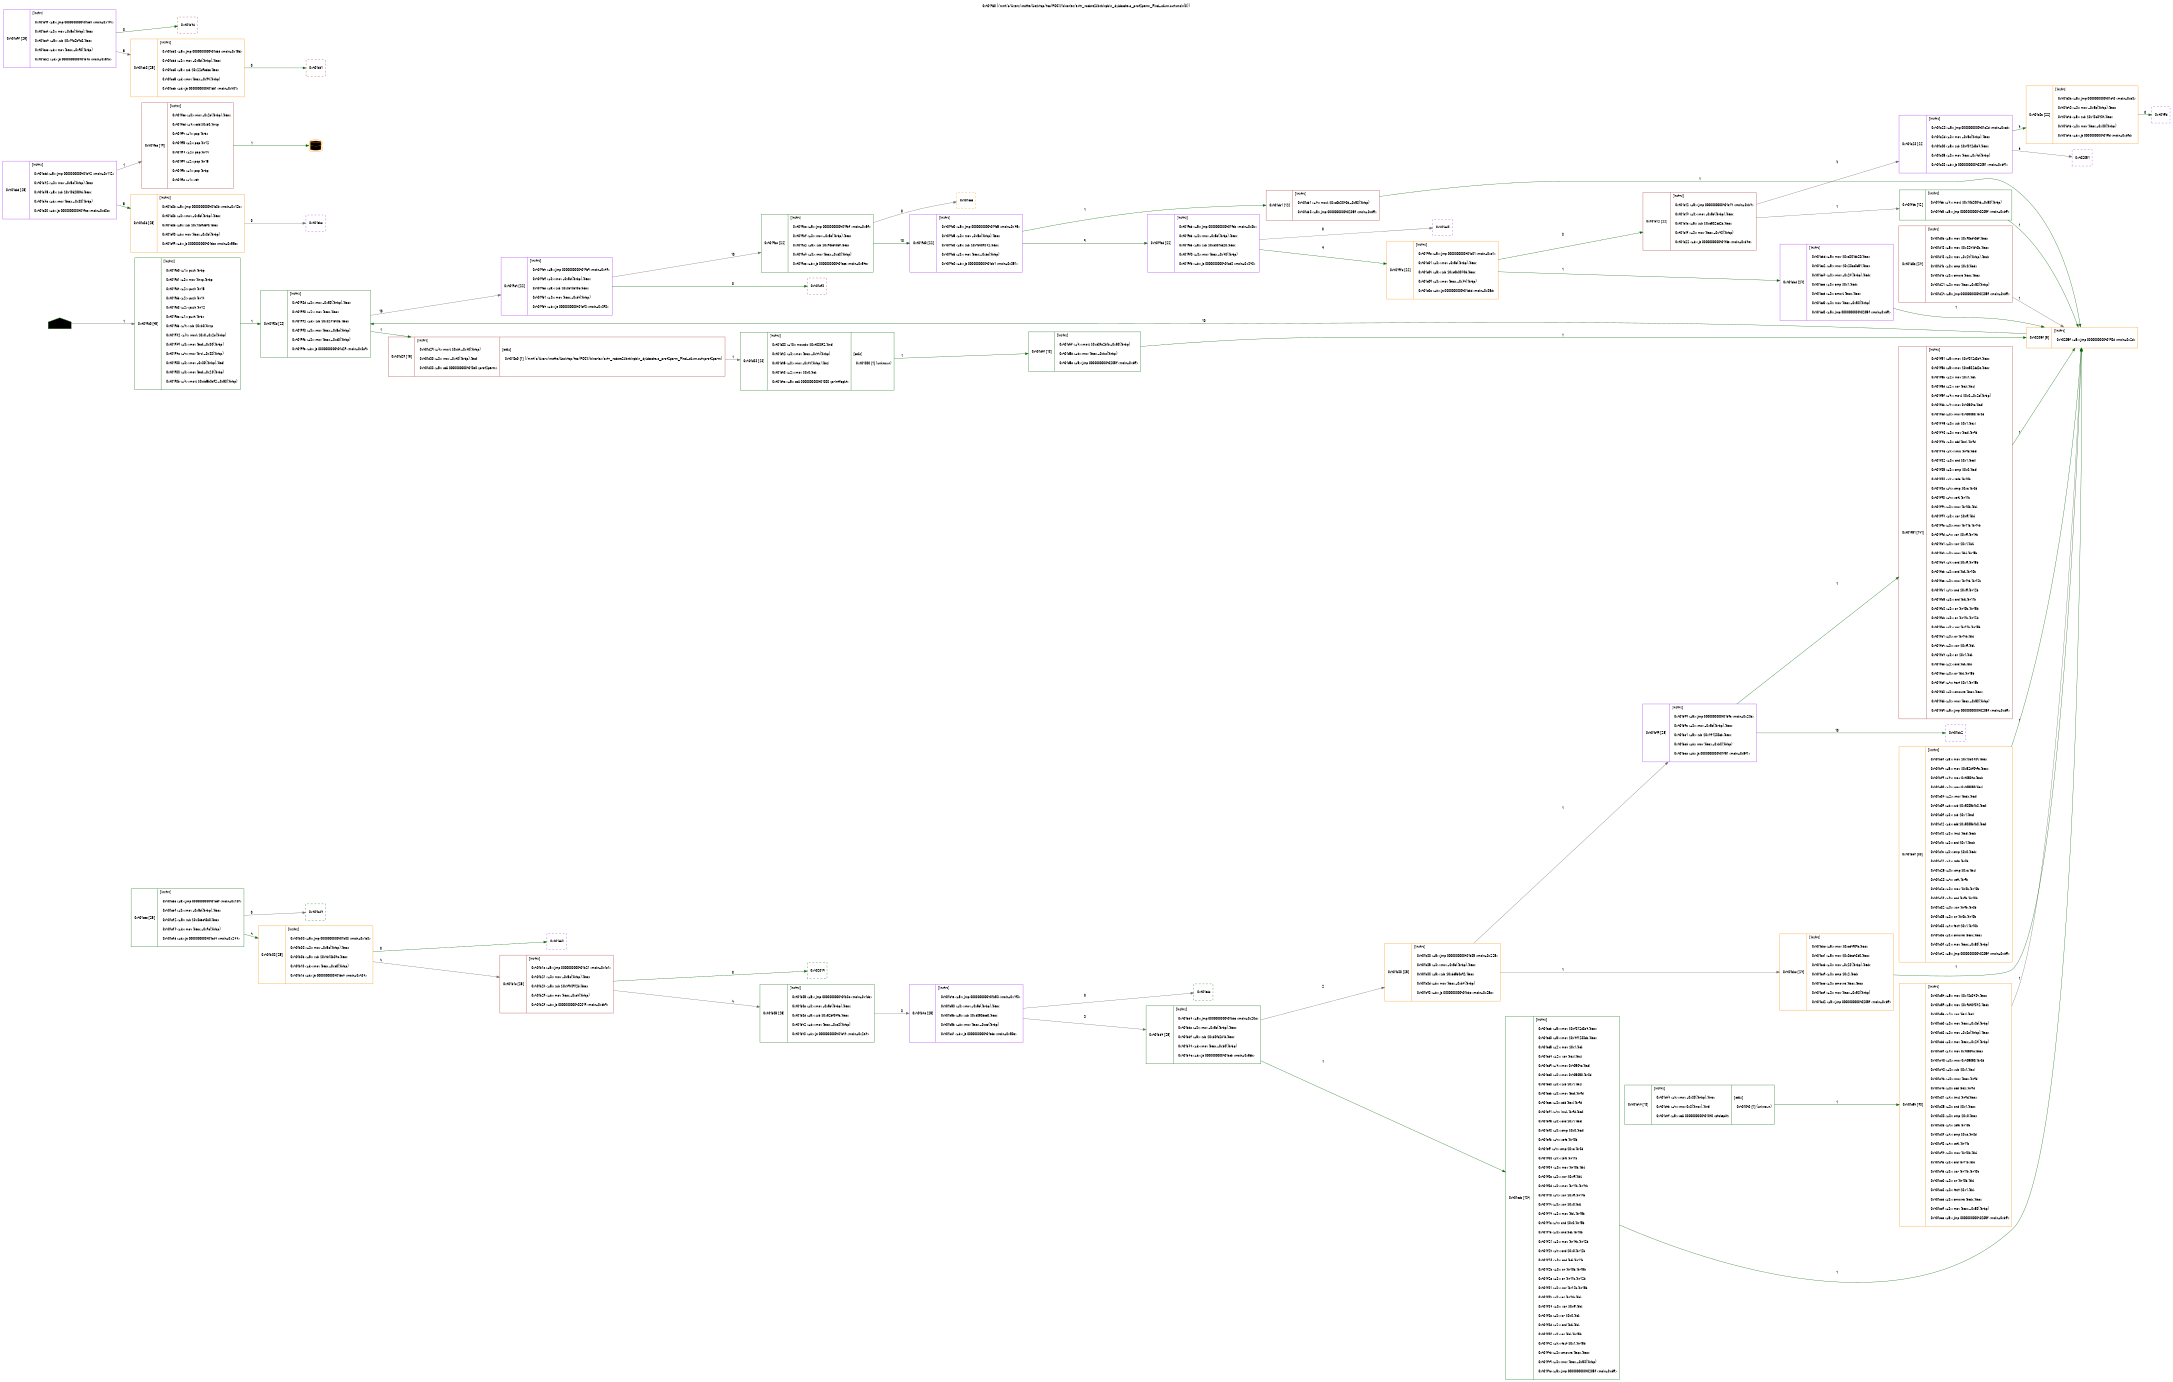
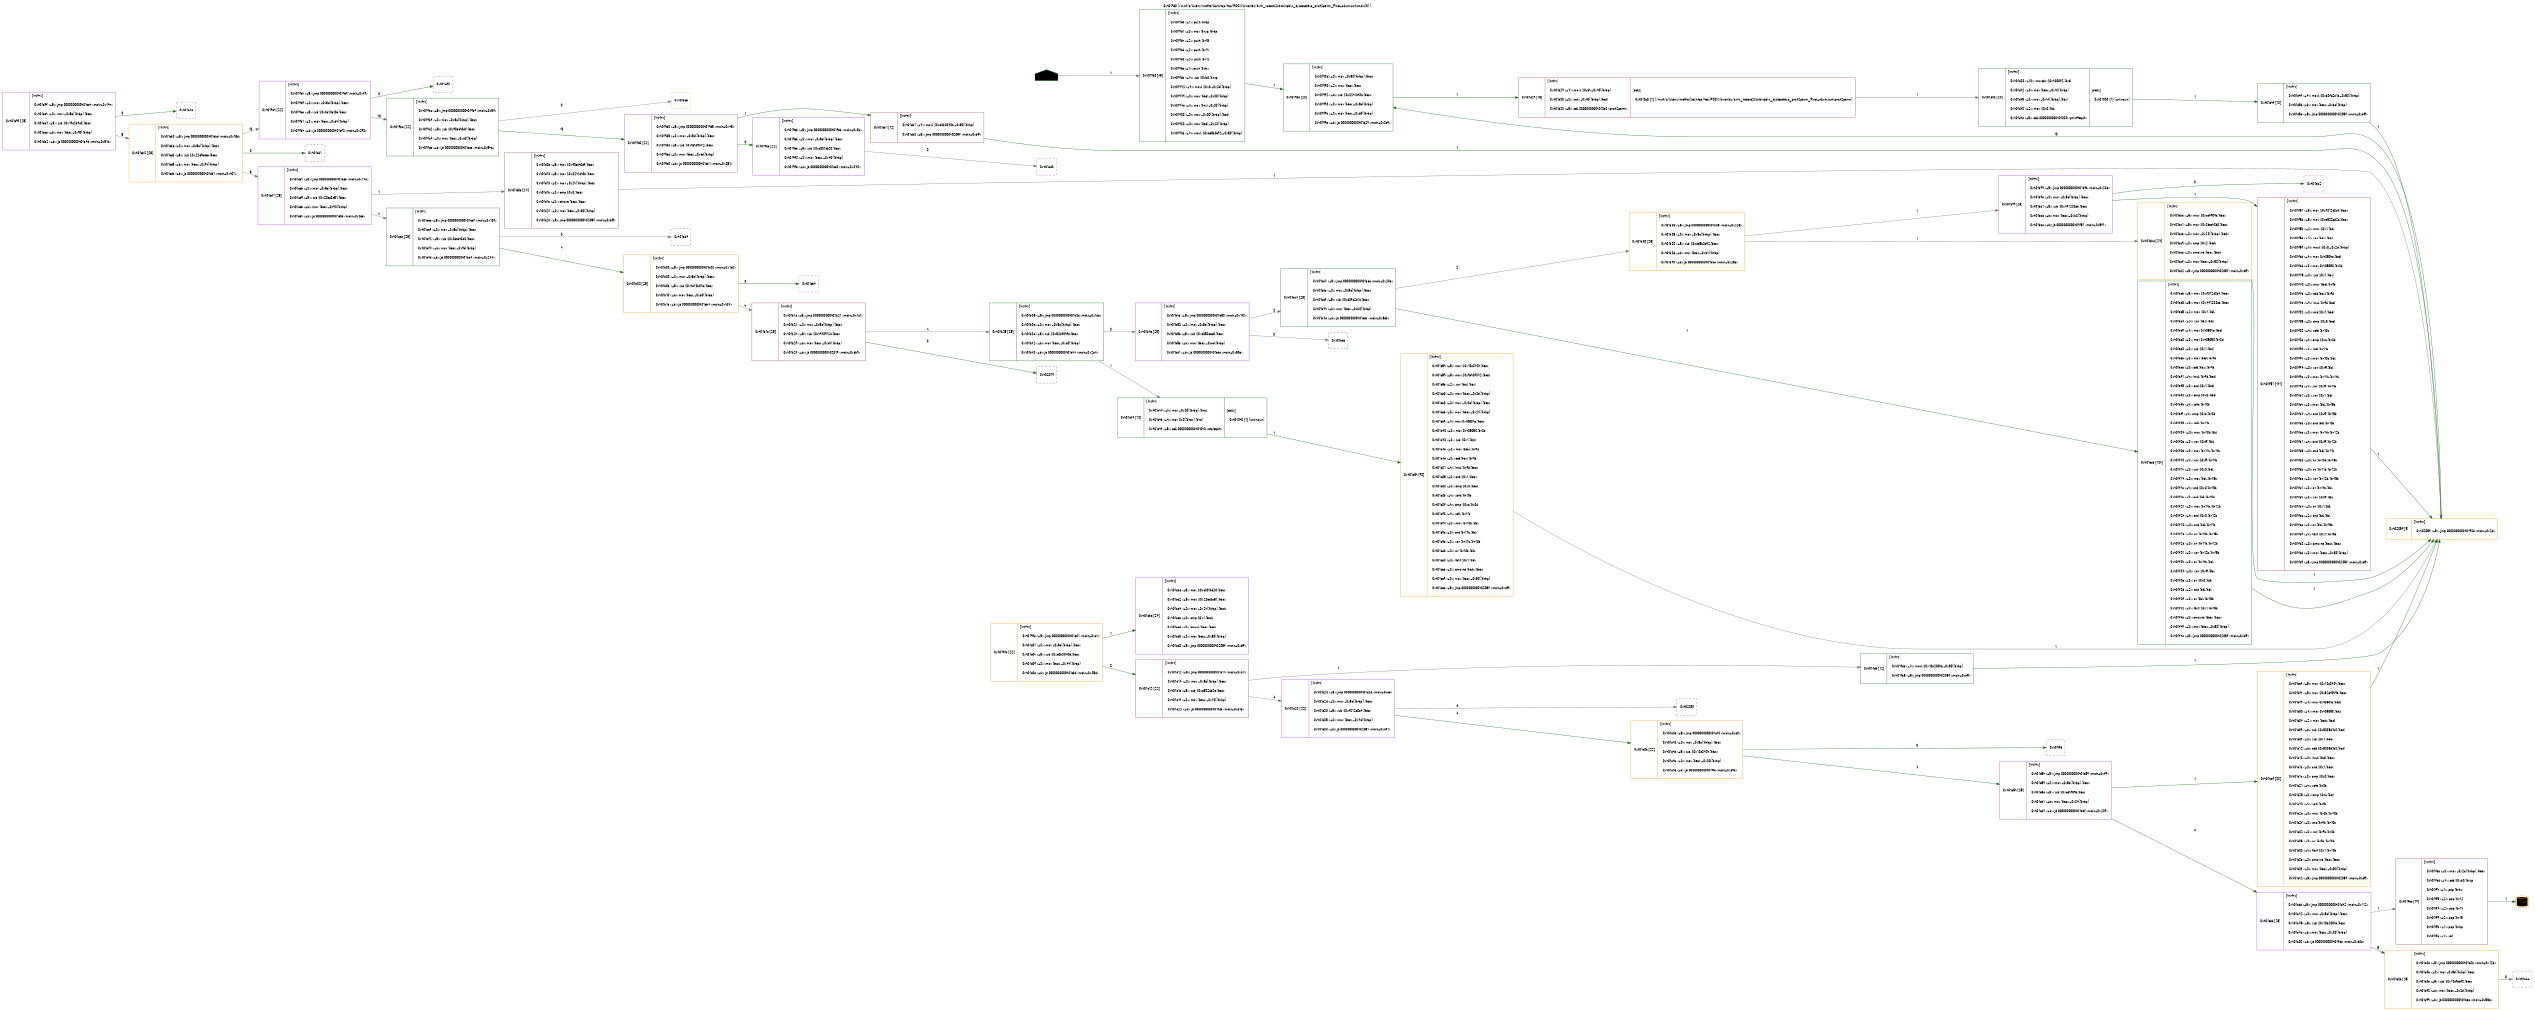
node "0x401ad1 [25]": added
edge "0x4019e6 [22]" -> "0x4019fc [22]": removed, label "9"
edge "0x40198d [23]" -> "0x4019a4 [22]": now "0x401ab8 [25]" -> "0x4019a4 [22]"
edge "0x401cbd [27]" -> "0x40205f [5]": removed, label "1"
edge "0x401b35 [25]" -> "0x401c47 [13]": added, label "1"
edge "0x401b99 [25]" -> "0x401bb2": label " 10" -> " 0"
node "0x401a54 [25]": added
